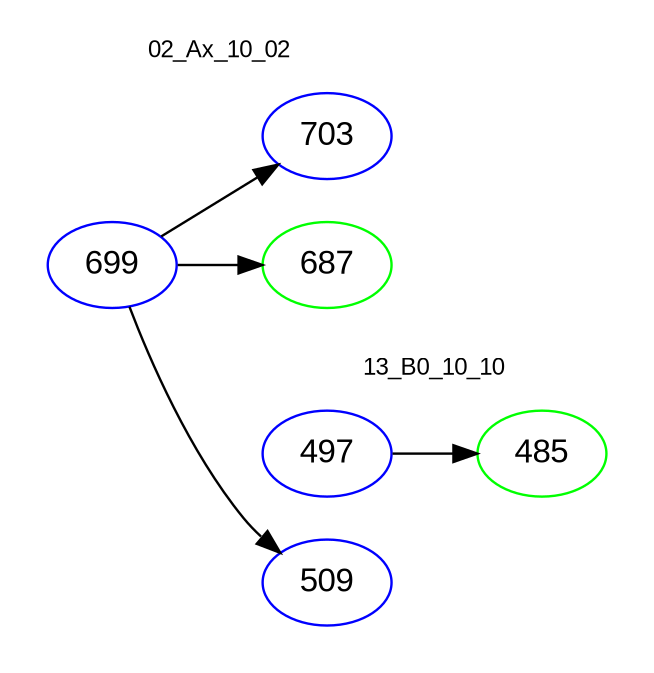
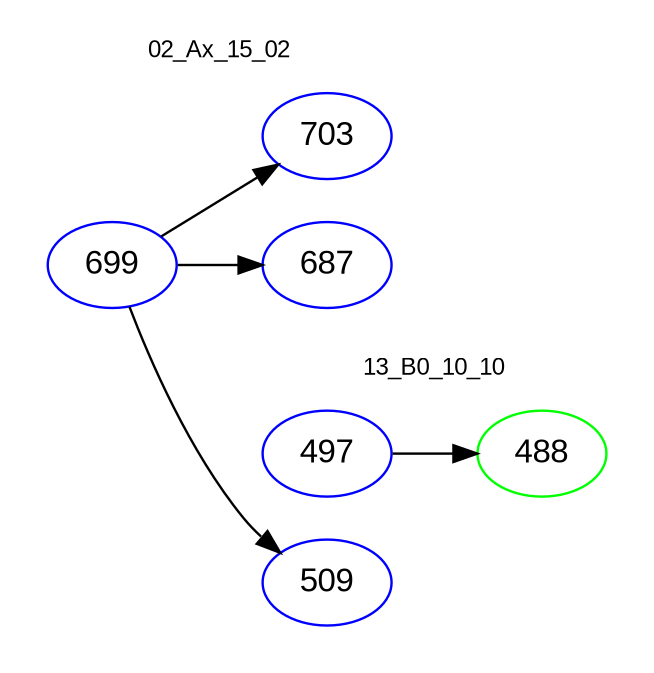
cluster "02_Ax_10_02": label "02_Ax_10_02" -> "02_Ax_15_02"
node "687": color green -> blue
node "485": label "485" -> "488"
